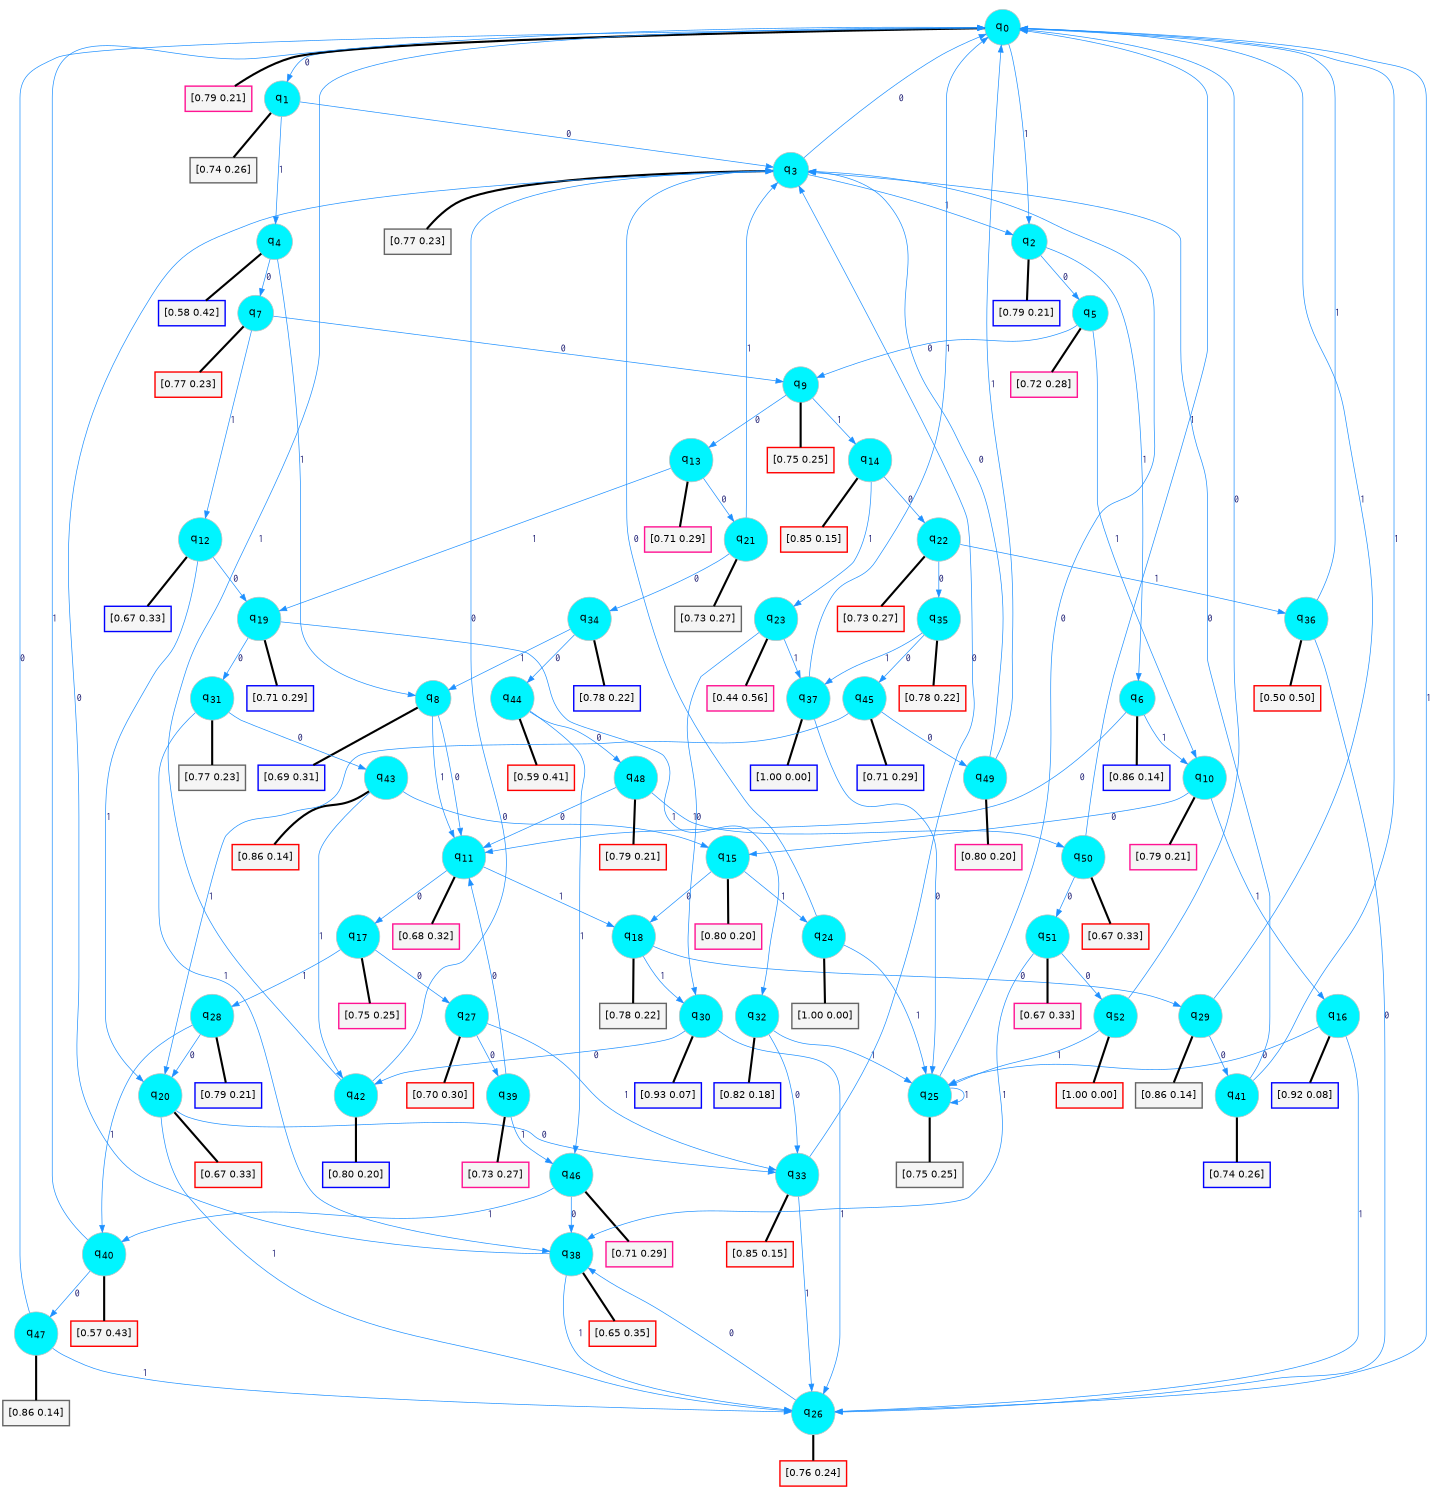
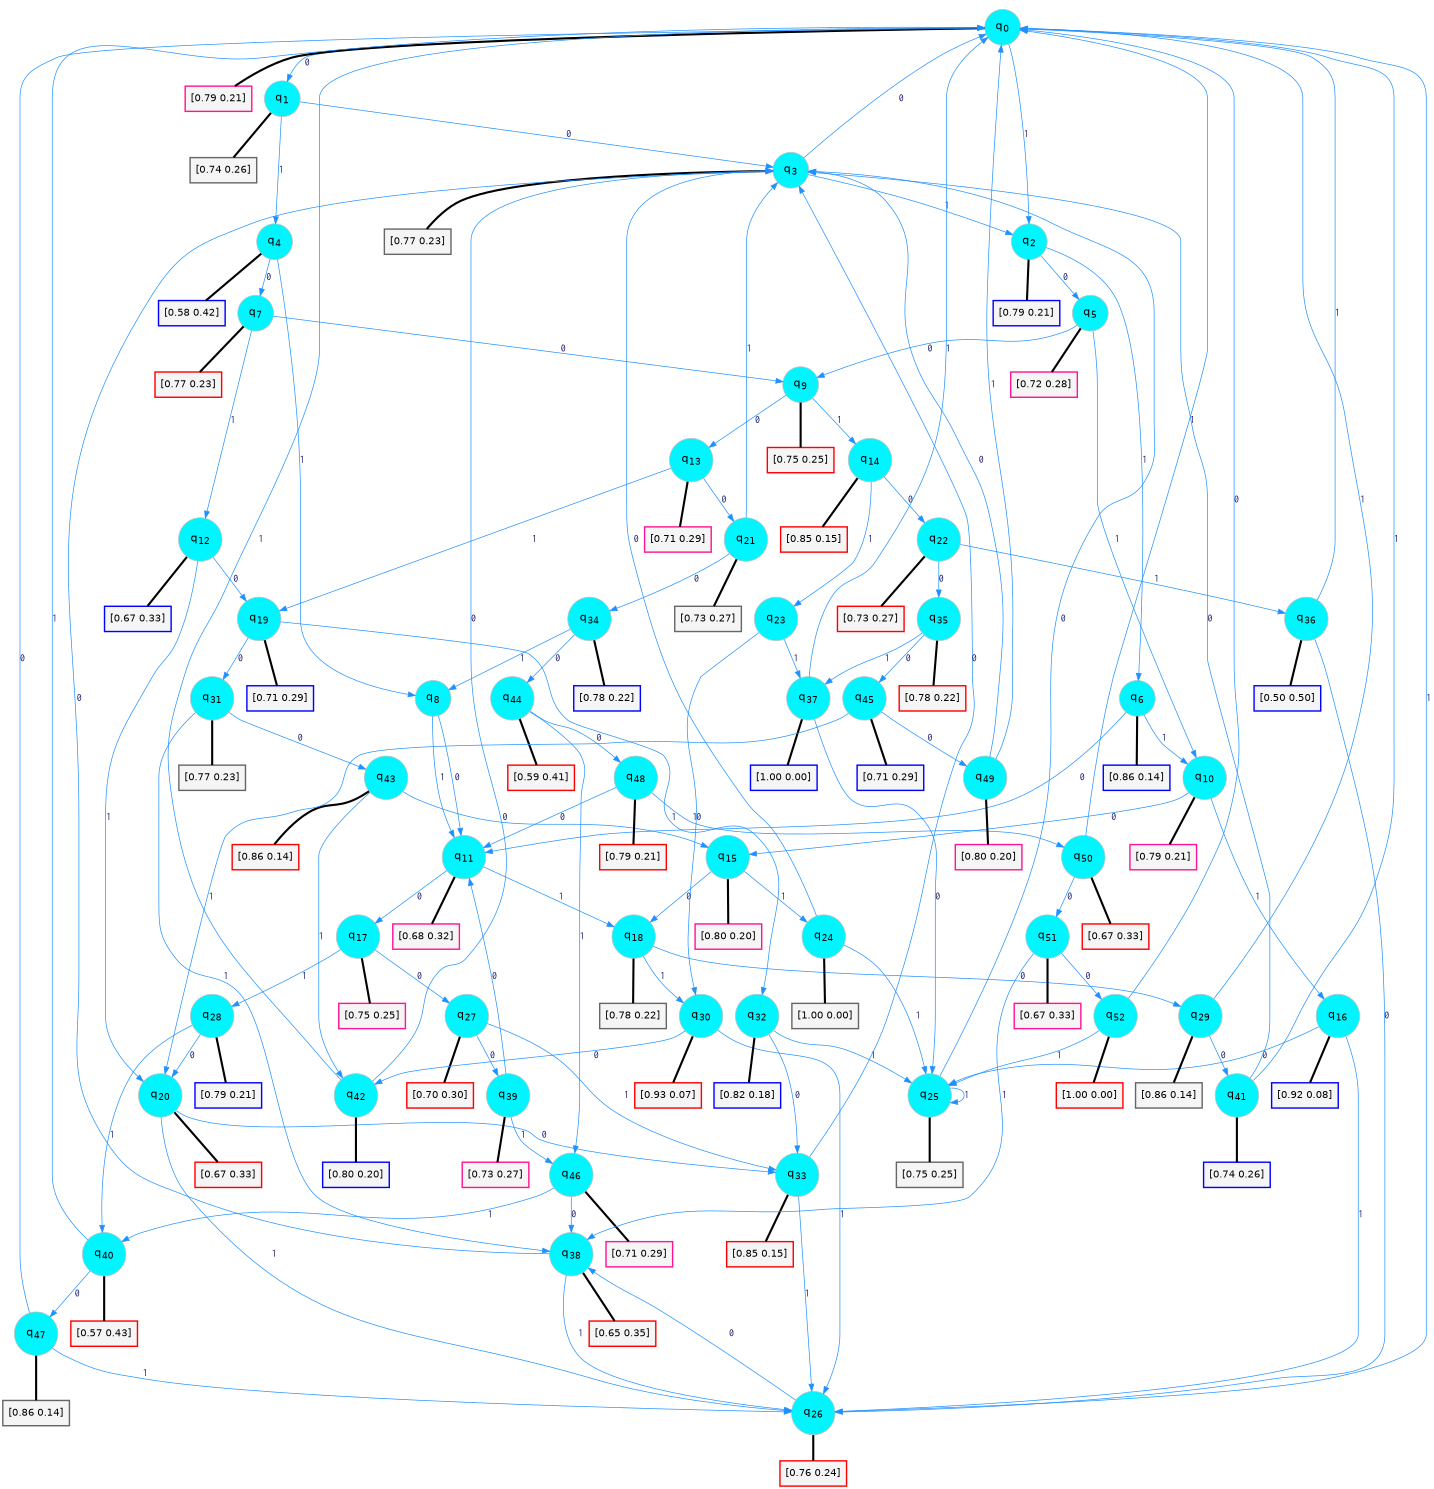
node "[0.44 0.56]": removed
node "[0.50 0.50]": color red -> blue
node "[0.69 0.31]": removed
node "[0.93 0.07]": color blue -> red
